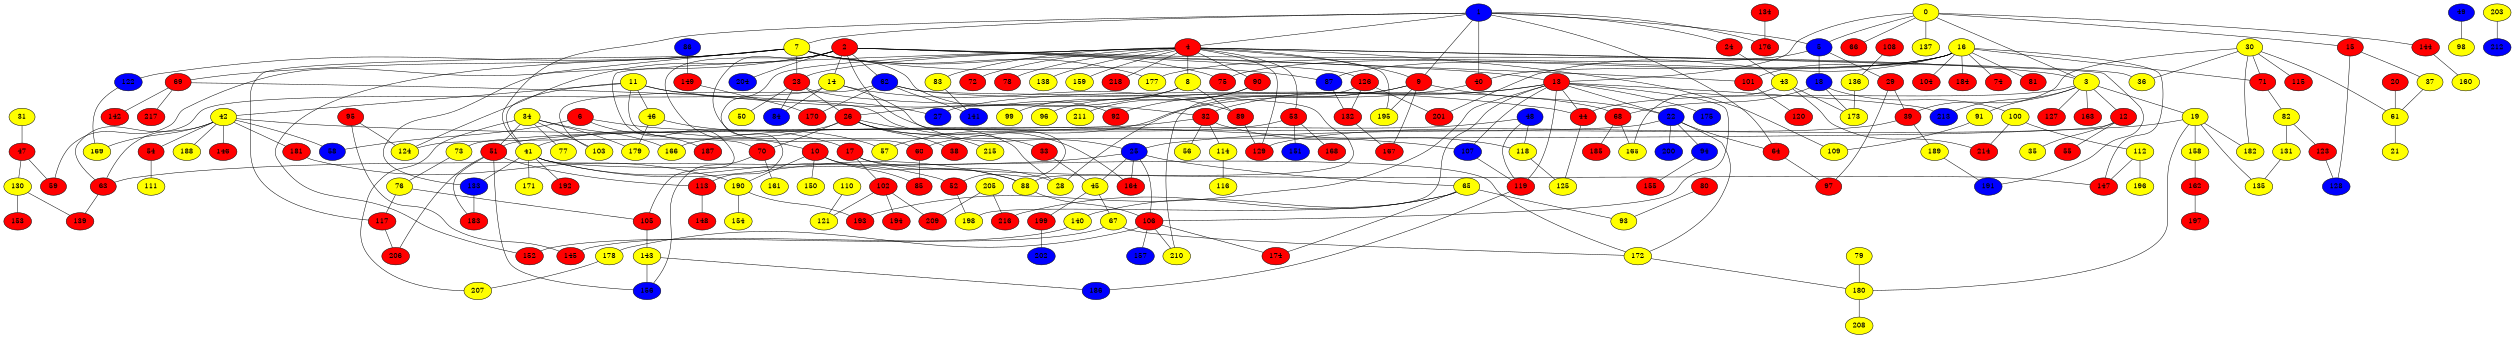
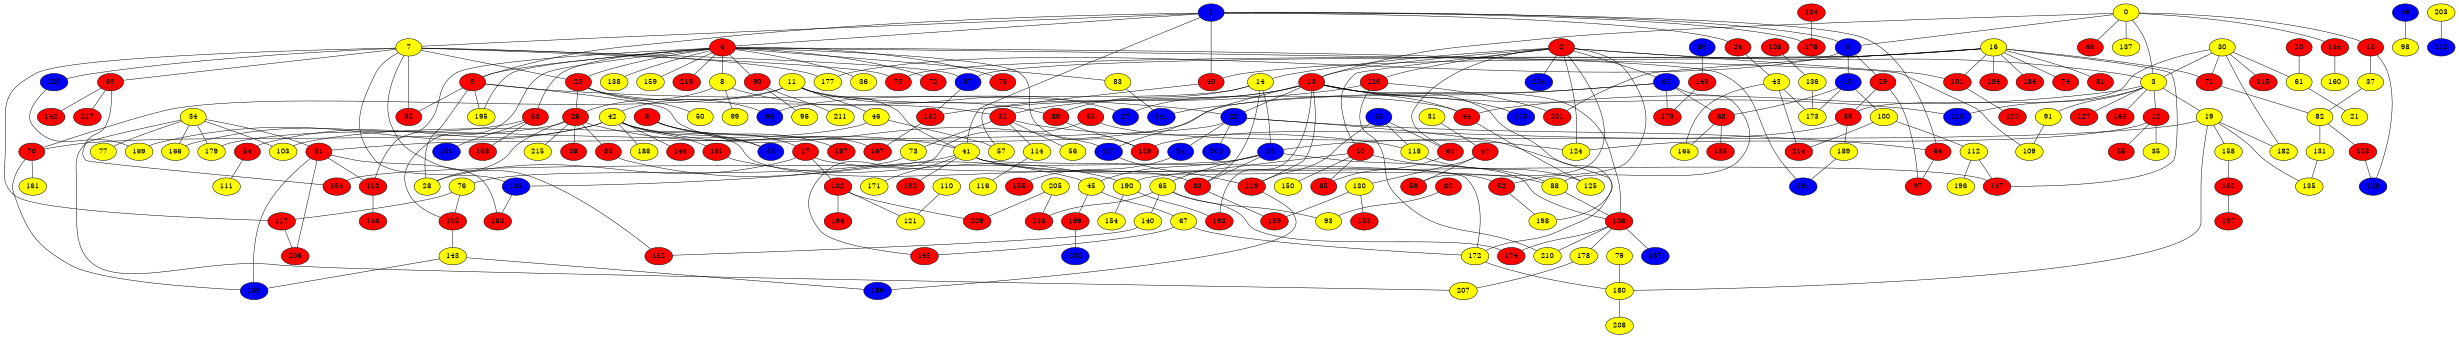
edge "30" -- "36": now "30" -- "3"
edge "37" -- "61": now "37" -- "82"
